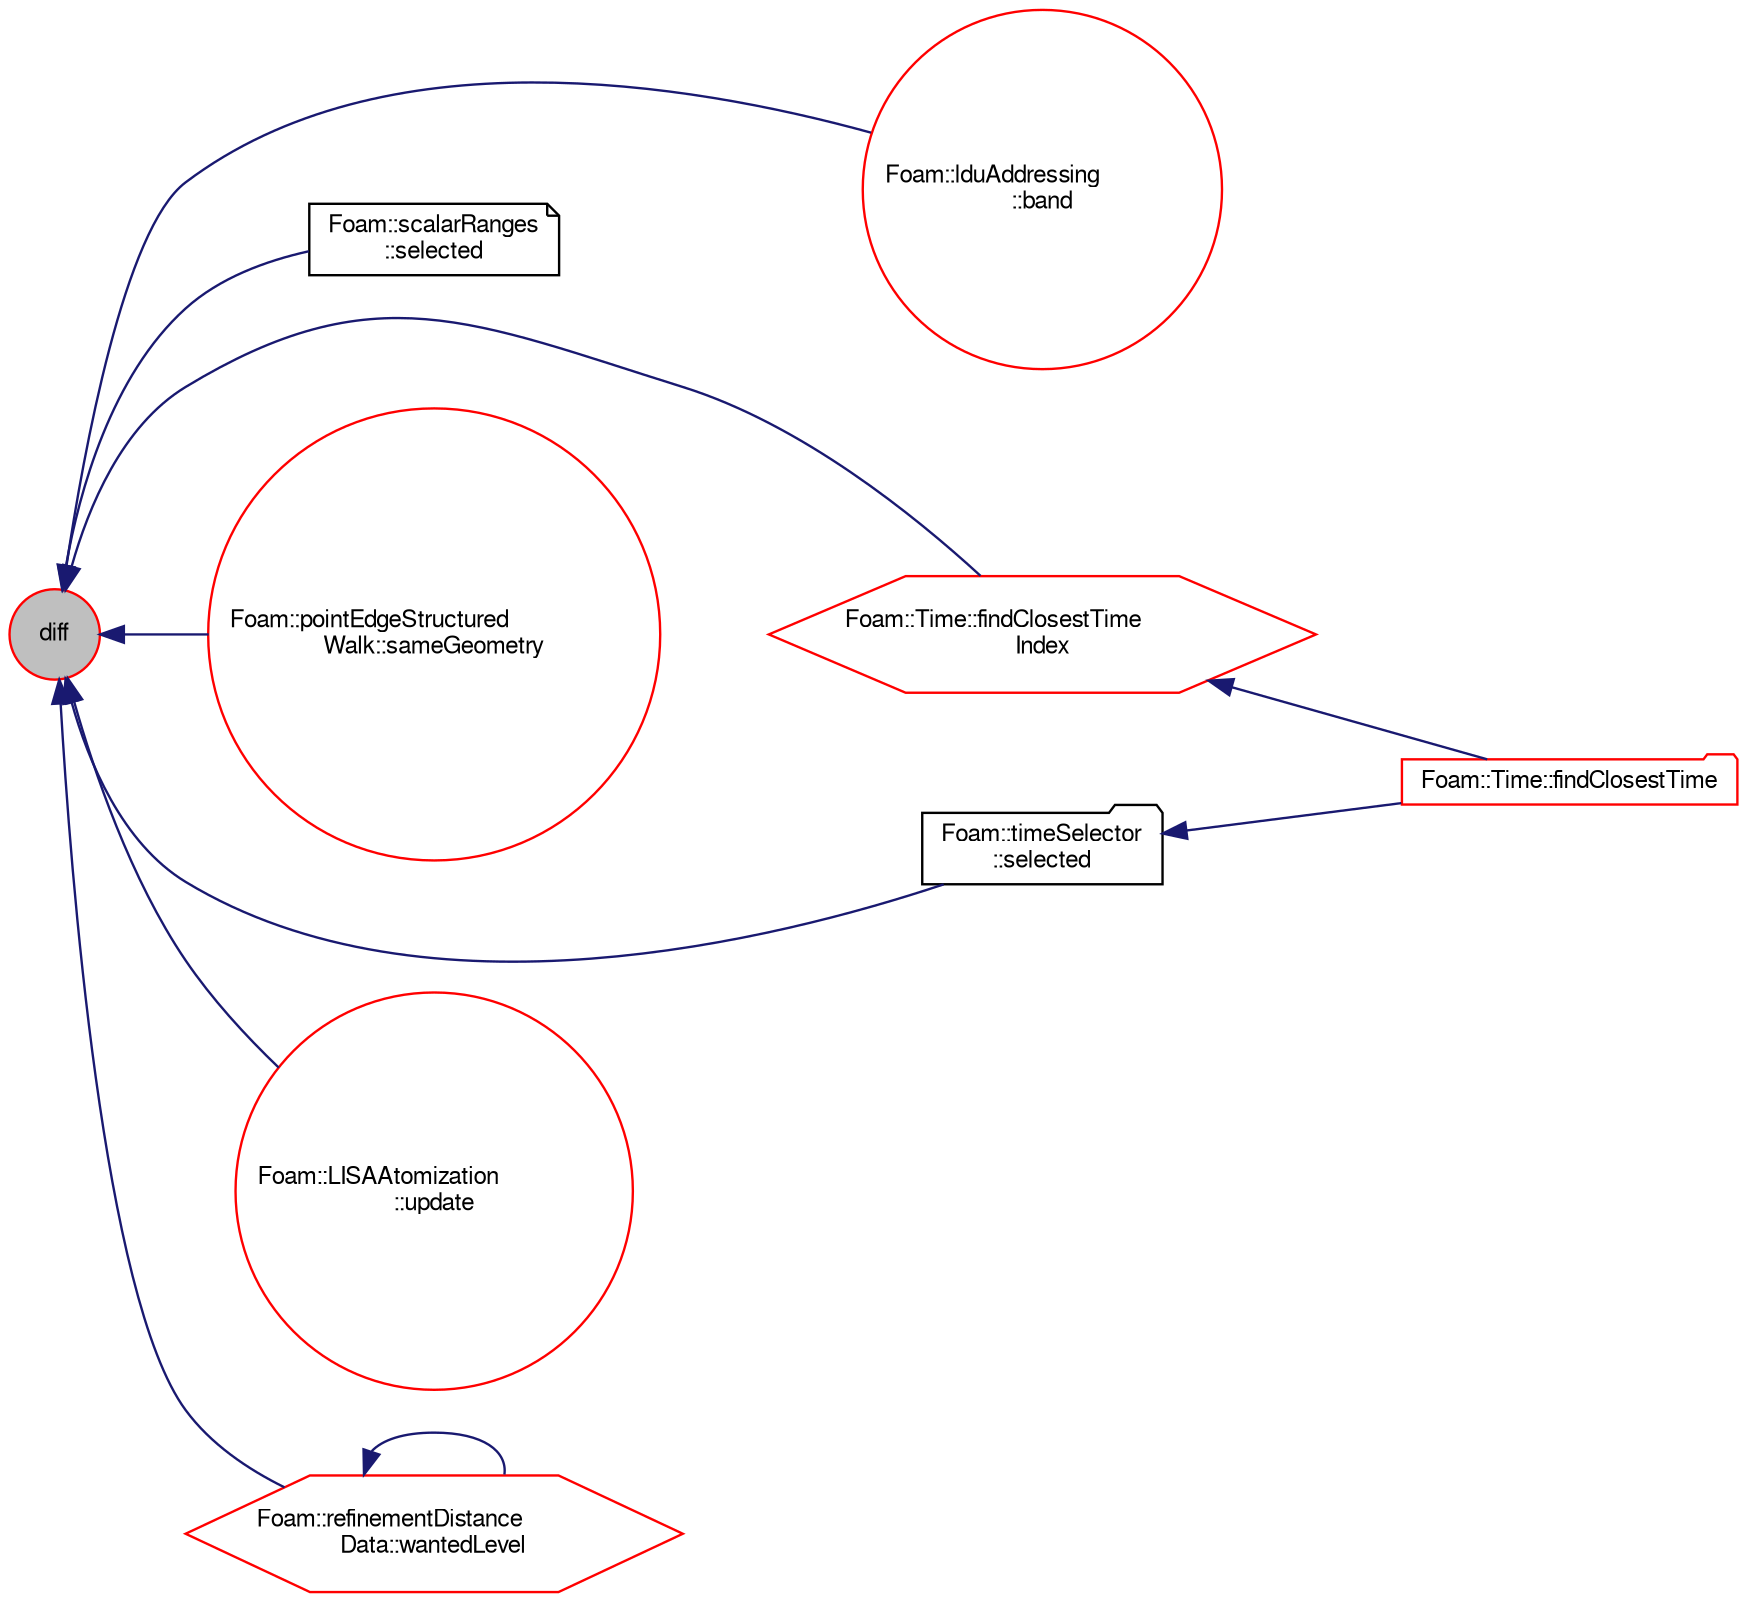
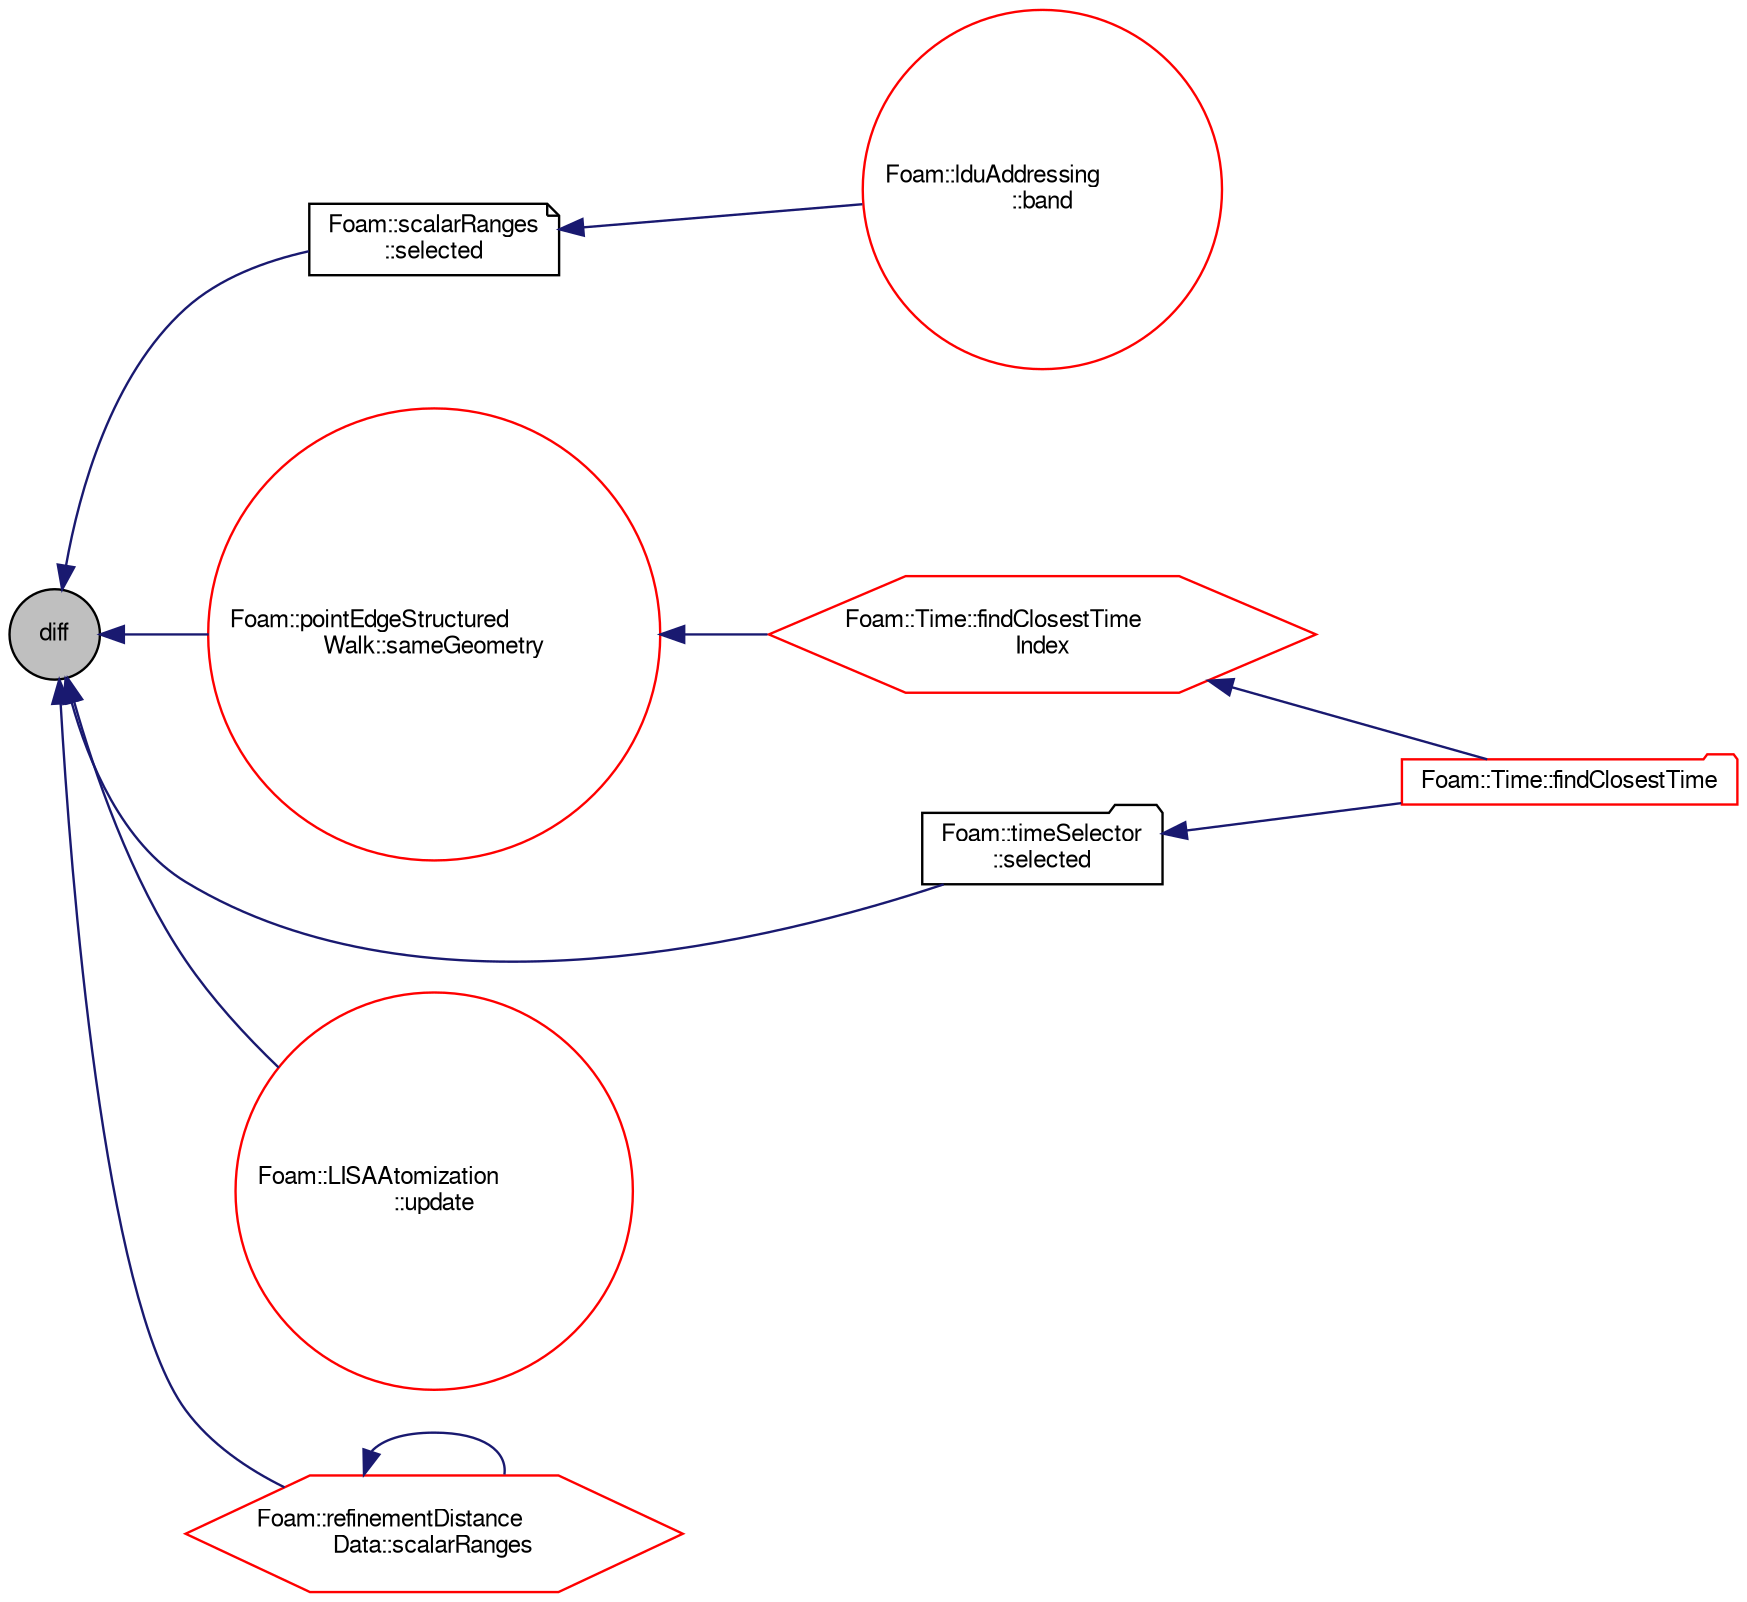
edge "Foam::lduAddressing ::band" -> "diff": now "Foam::lduAddressing ::band" -> "Foam::scalarRanges ::selected"
edge "Foam::Time::findClosestTime Index" -> "diff": now "Foam::Time::findClosestTime Index" -> "Foam::pointEdgeStructured Walk::sameGeometry"
node "diff": color red -> black
node "Foam::refinementDistance Data::wantedLevel": label "Foam::refinementDistance Data::wantedLevel" -> "Foam::refinementDistance Data::scalarRanges"
